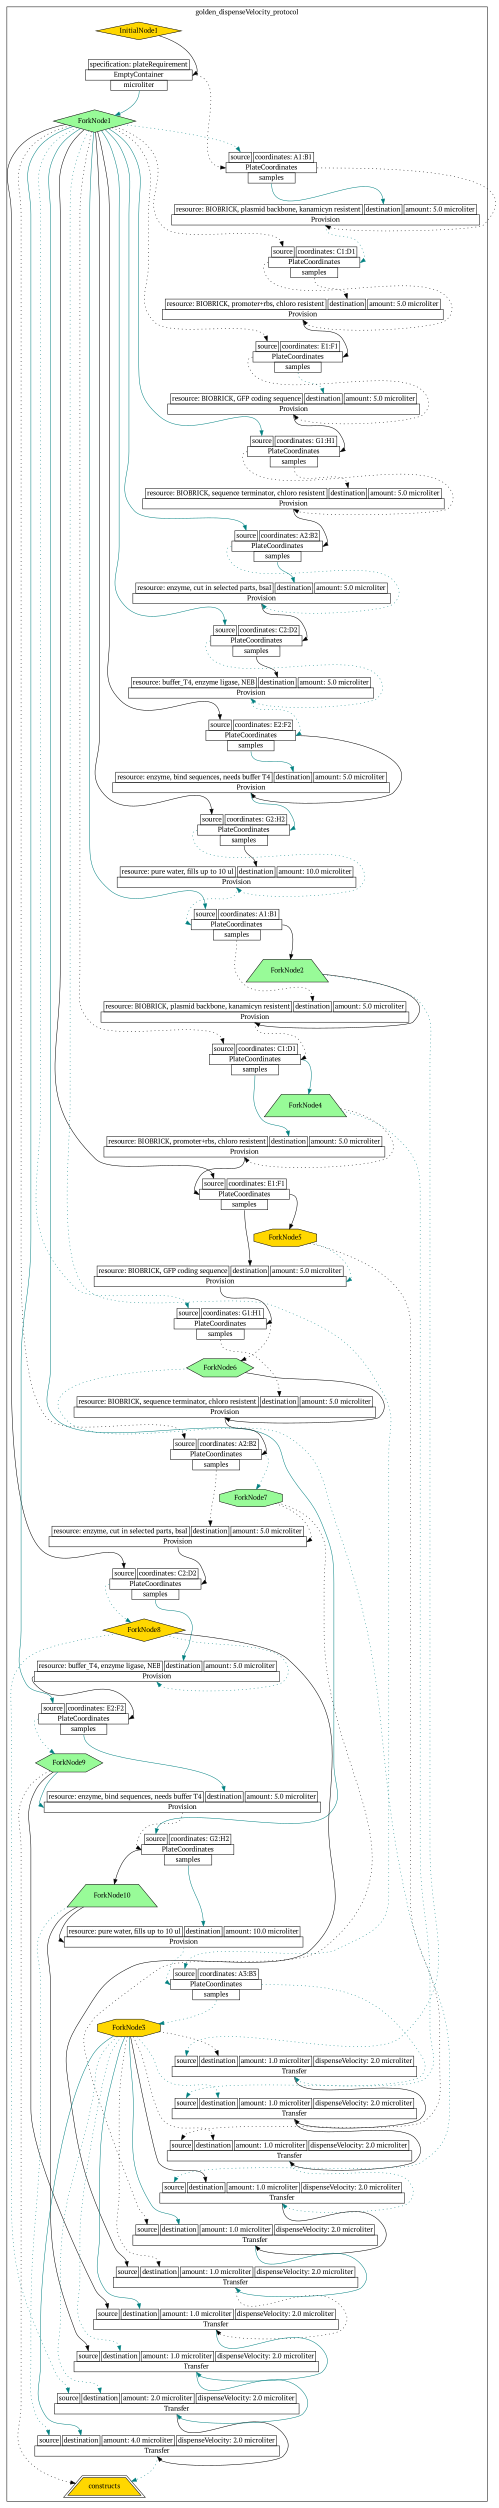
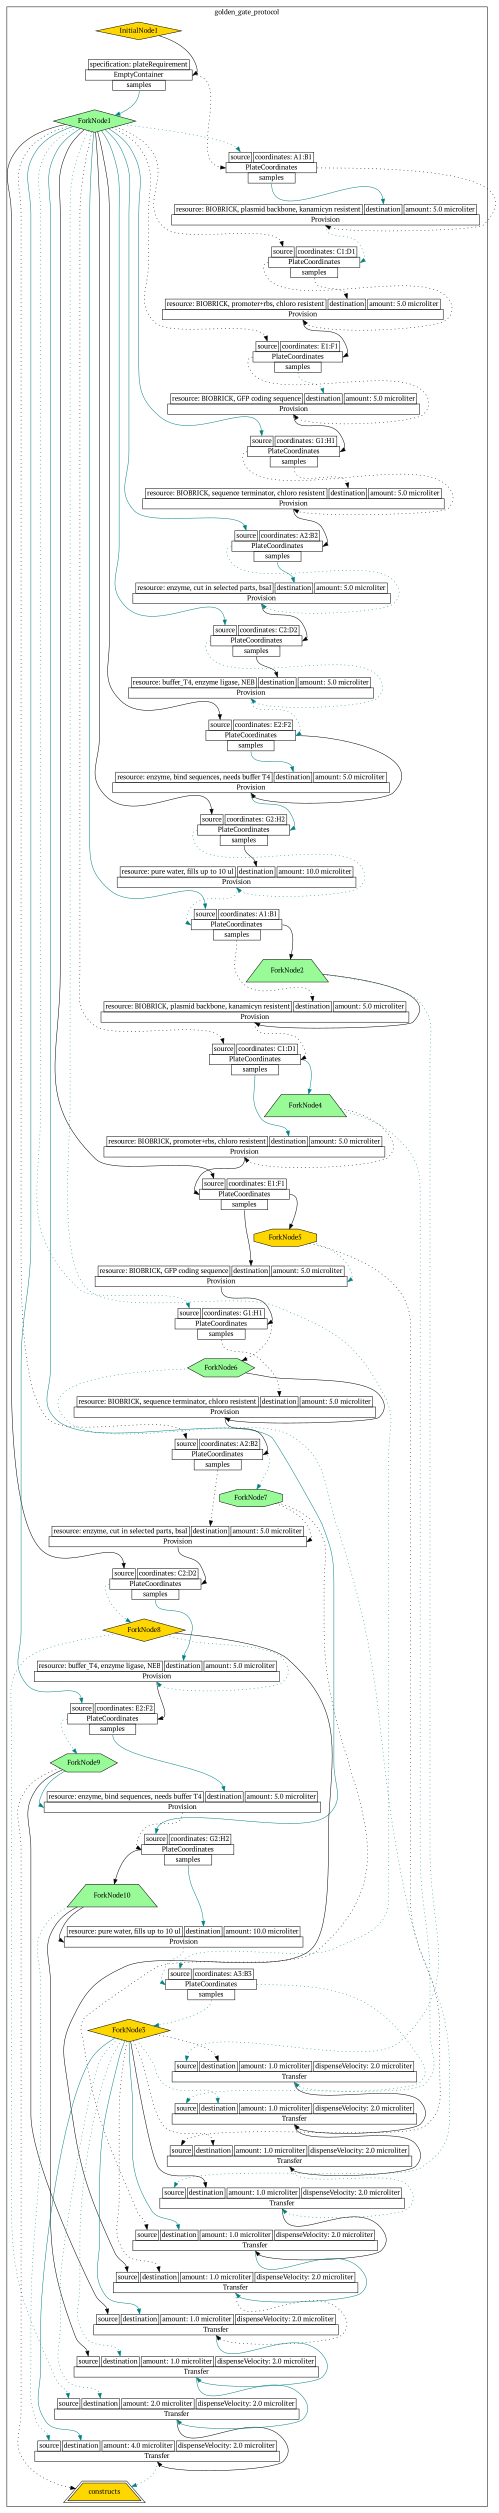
cluster "golden_dispenseVelocity_protocol": label "golden_dispenseVelocity_protocol" -> "golden_gate_protocol"
node "specification: plateRequirement": text "microliter" -> "samples"
node "ForkNode3": shape octagon -> diamond
